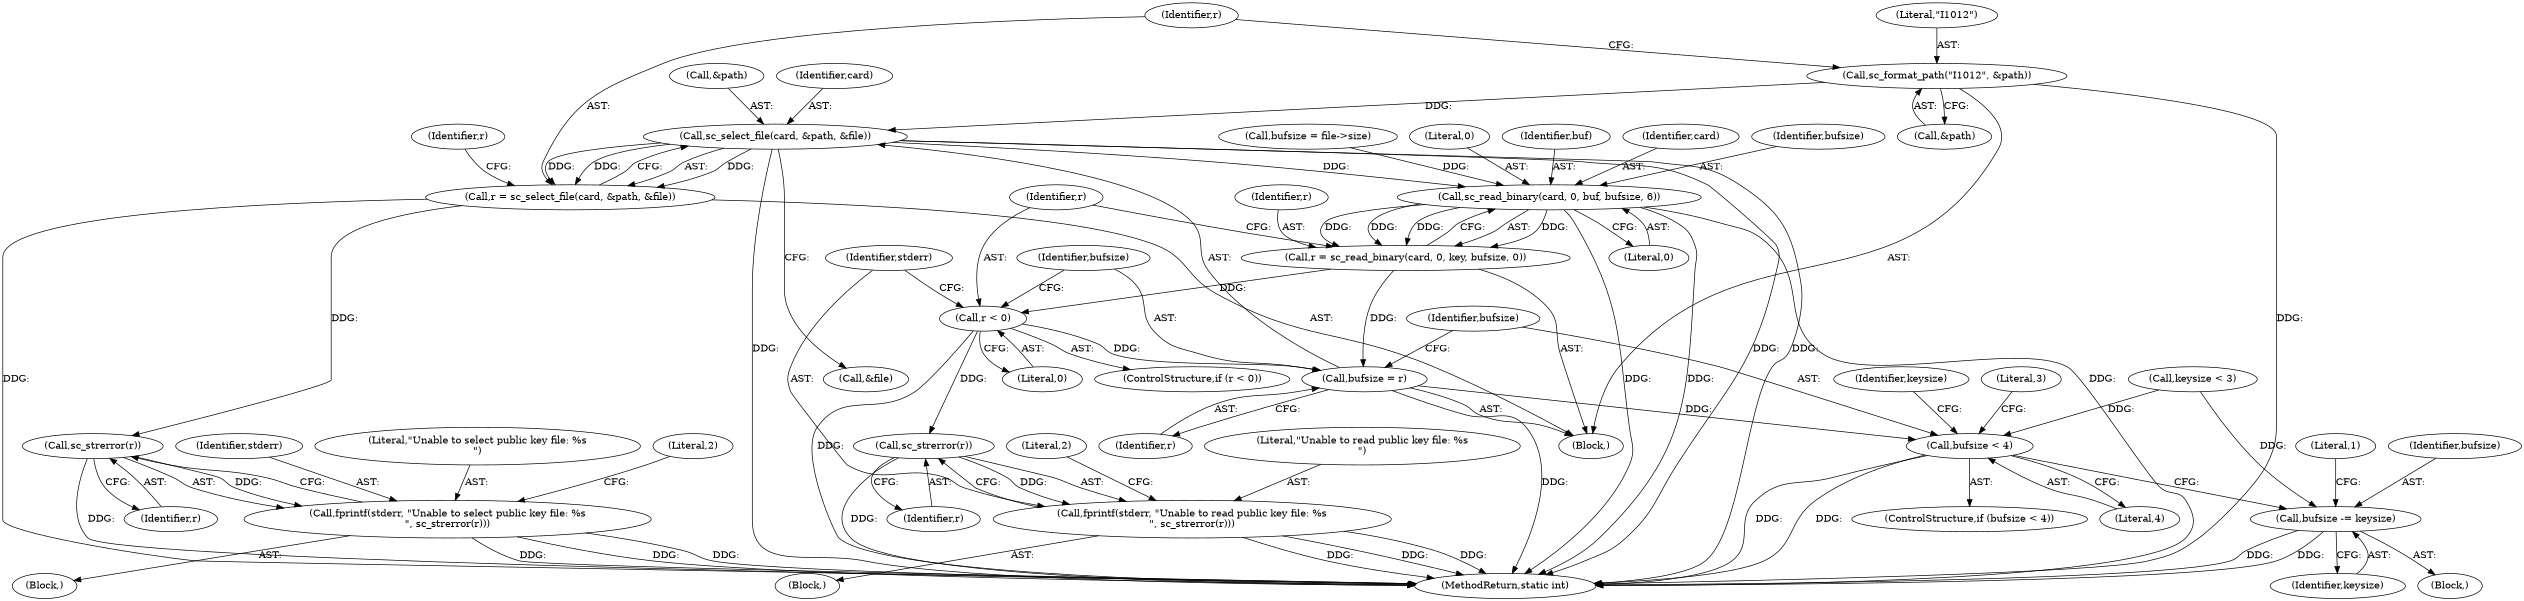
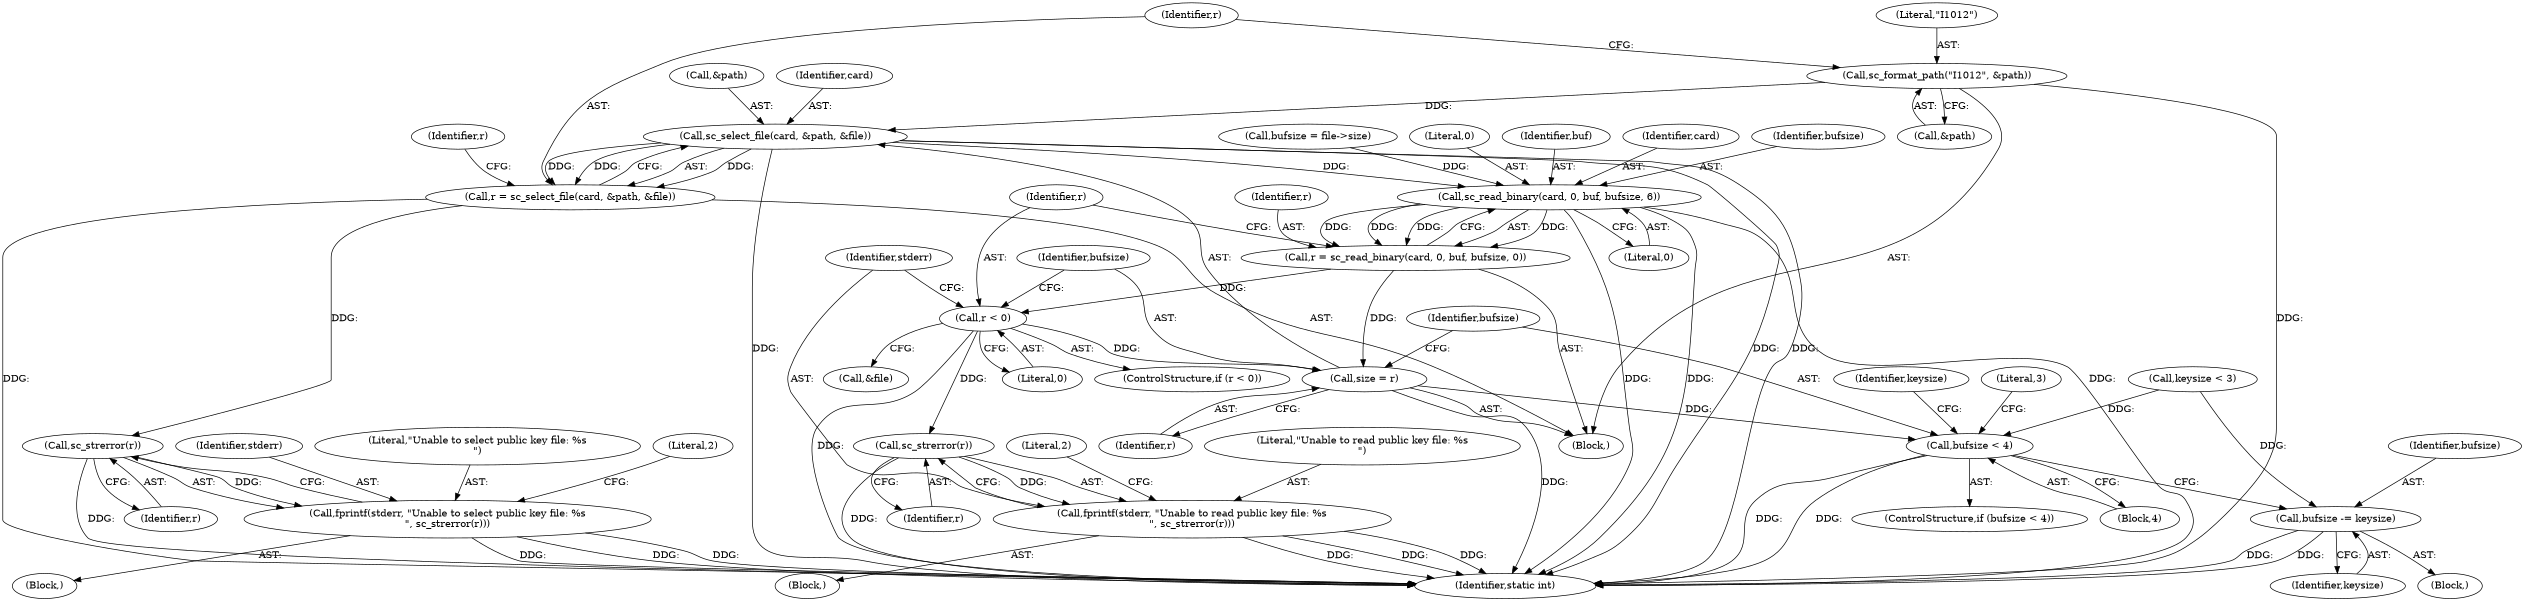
node "(Call,r = sc_read_binary(card, 0, key, bufsize, 0))": label "(Call,r = sc_read_binary(card, 0, key, bufsize, 0))" -> "(Call,r = sc_read_binary(card, 0, buf, bufsize, 0))"
edge "(Call,sc_select_file(card, &path, &file))" -> "(Call,&file)": now "(Call,r < 0)" -> "(Call,&file)"
node "(Call,bufsize = r)": label "(Call,bufsize = r)" -> "(Call,size = r)"
node "(Literal,1)": removed
node "(Literal,4)": label "(Literal,4)" -> "(Block,4)"
node "(MethodReturn,static int)": label "(MethodReturn,static int)" -> "(Identifier,static int)"
